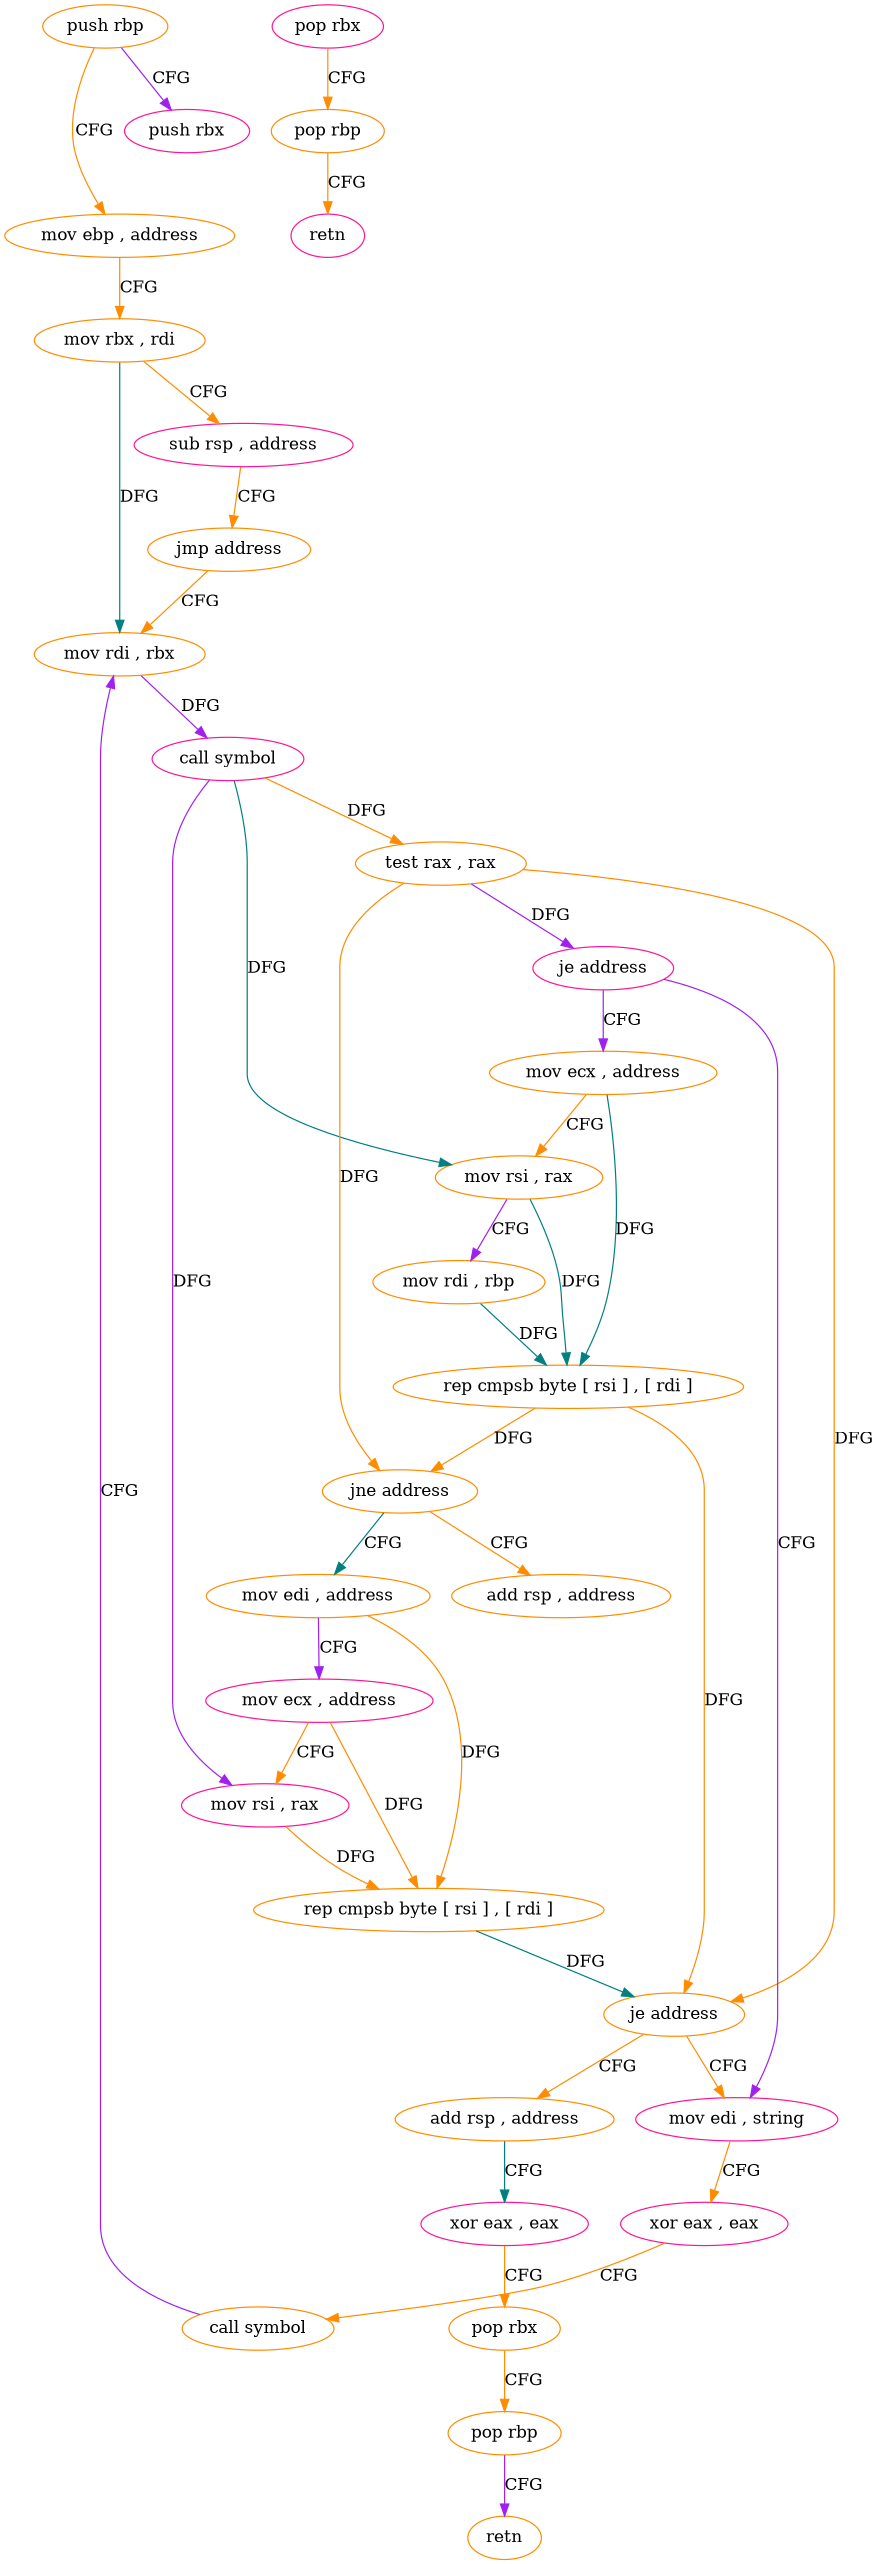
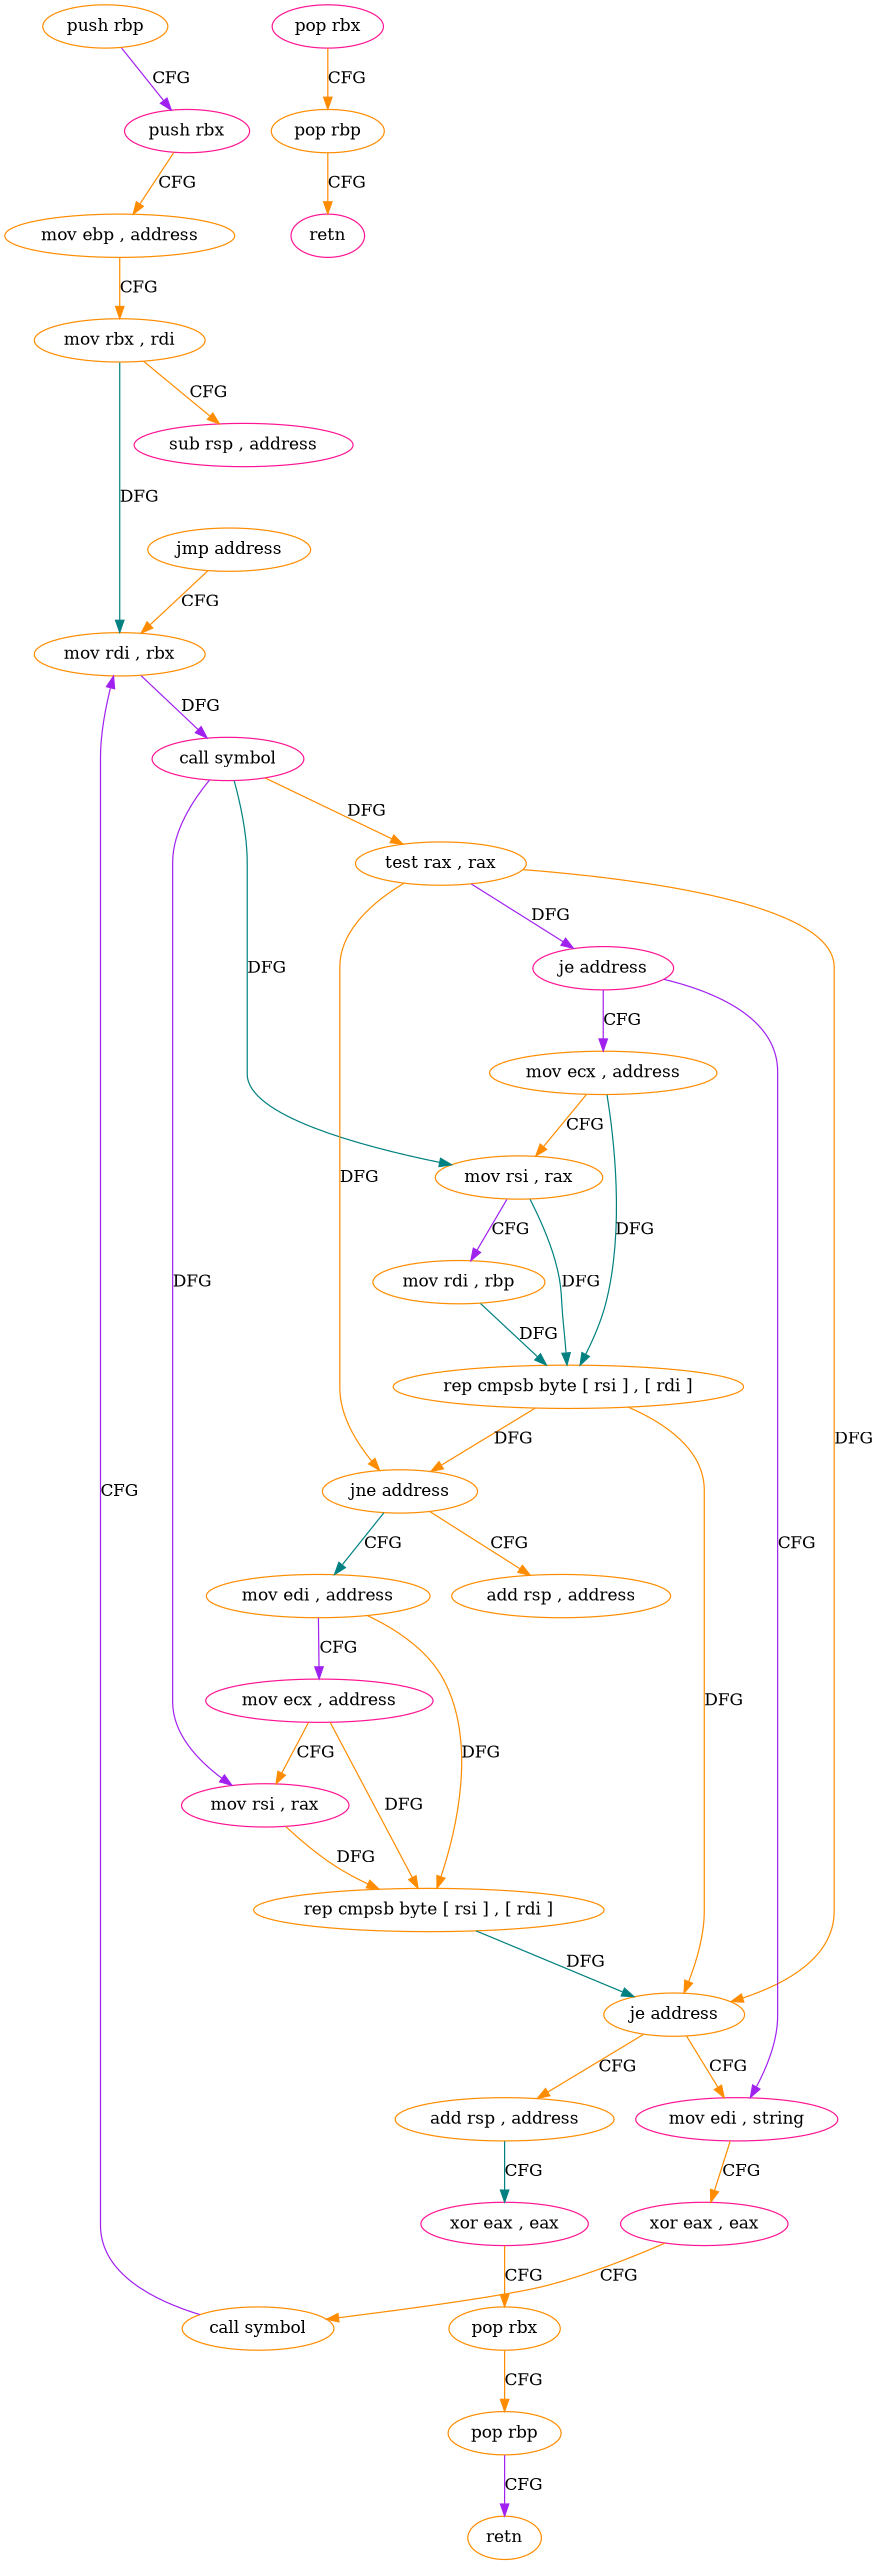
edge "push rbp" -> "mov ebp , address": now "push rbx" -> "mov ebp , address"
edge "sub rsp , address" -> "jmp address": removed, label "CFG"
